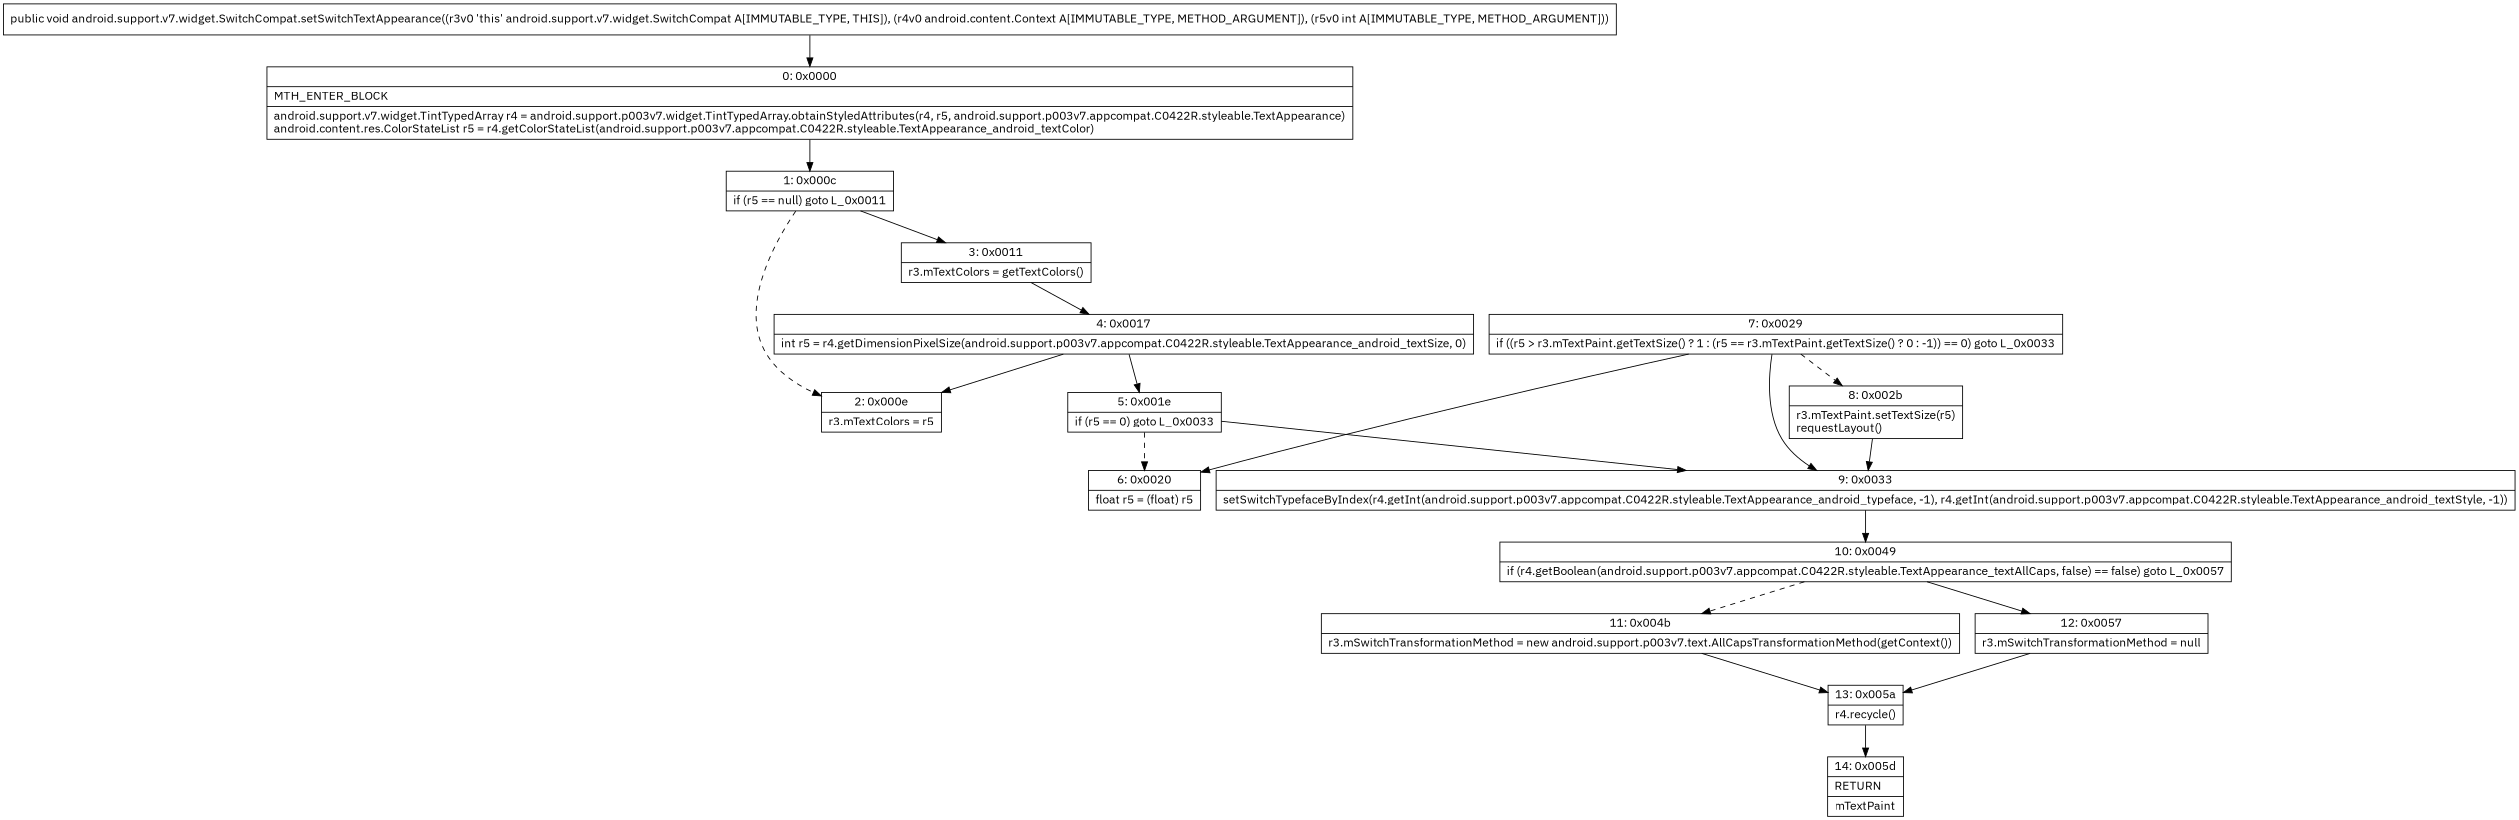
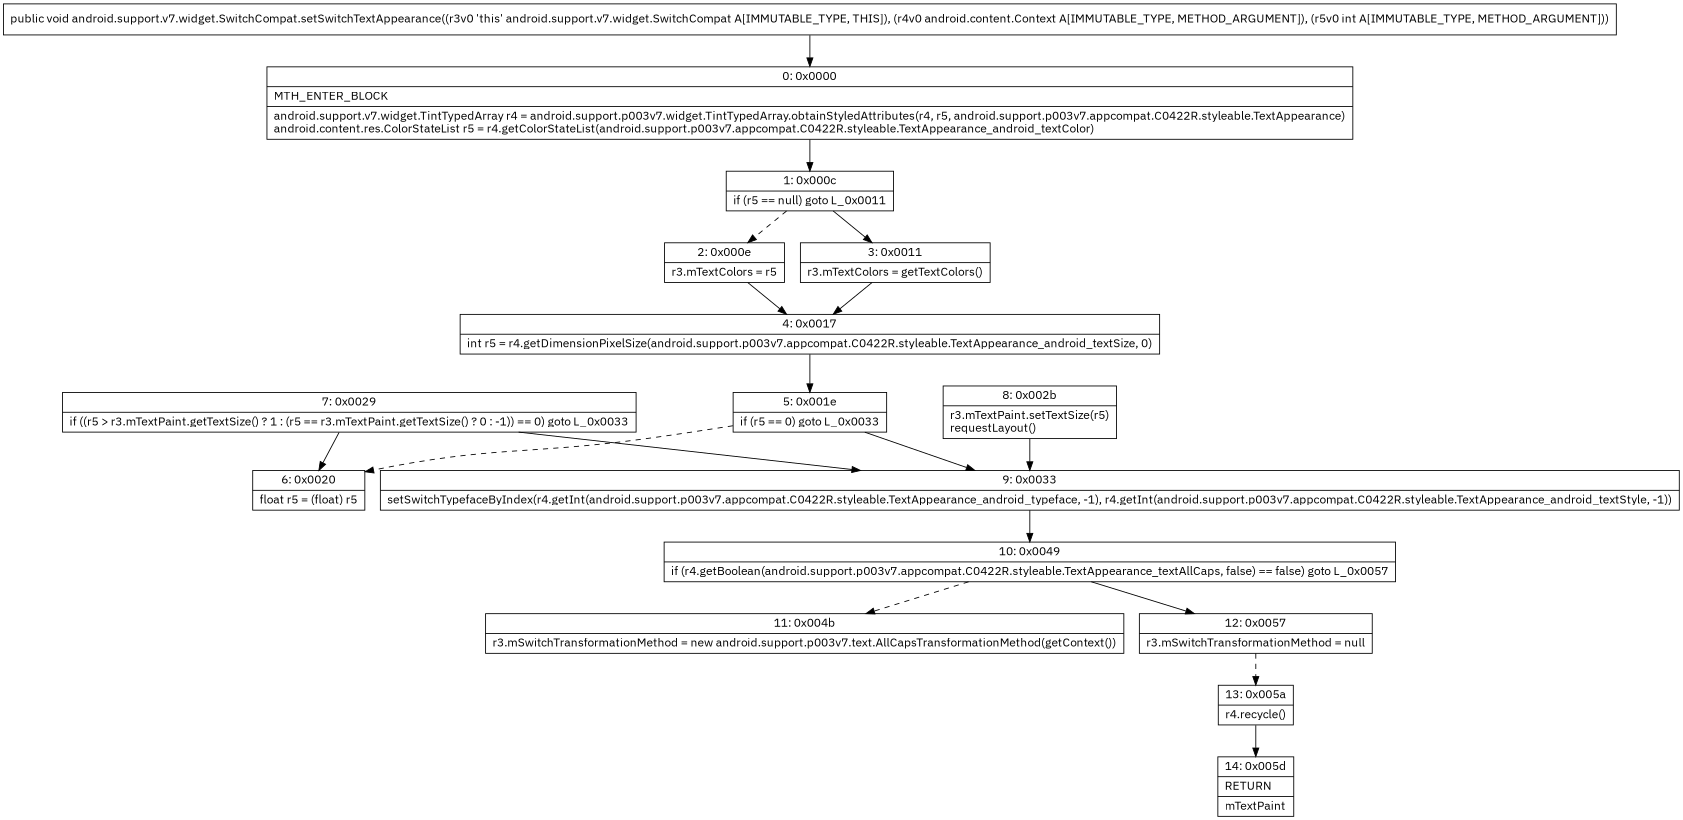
edge "7: 0x0029" -> "8: 0x002b": removed
edge "4: 0x0017" -> "2: 0x000e": reversed
edge "11: 0x004b" -> "13: 0x005a": removed
edge "12: 0x0057" -> "13: 0x005a": style solid -> dashed
